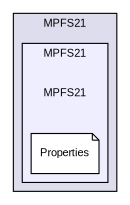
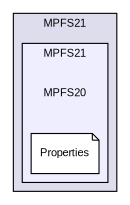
node "MPFS21": label "MPFS21" -> "MPFS20"
